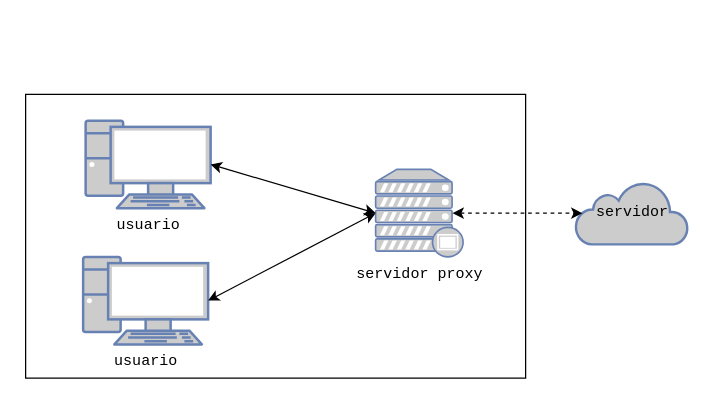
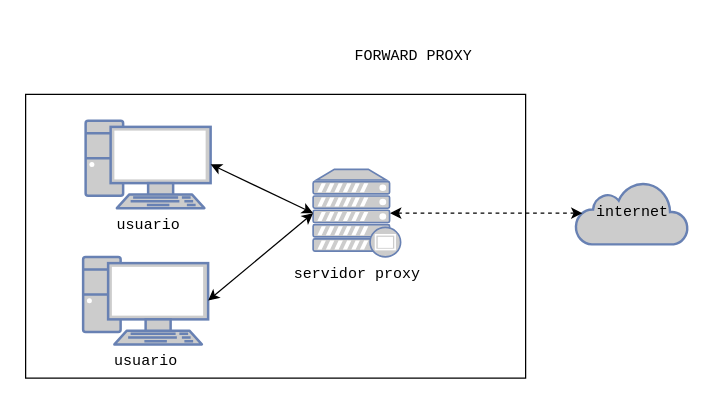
node "FORWARD PROXY": added
node "servidor proxy": moved (419, 213) -> (357, 213)
node "servidor": label "servidor" -> "internet"
